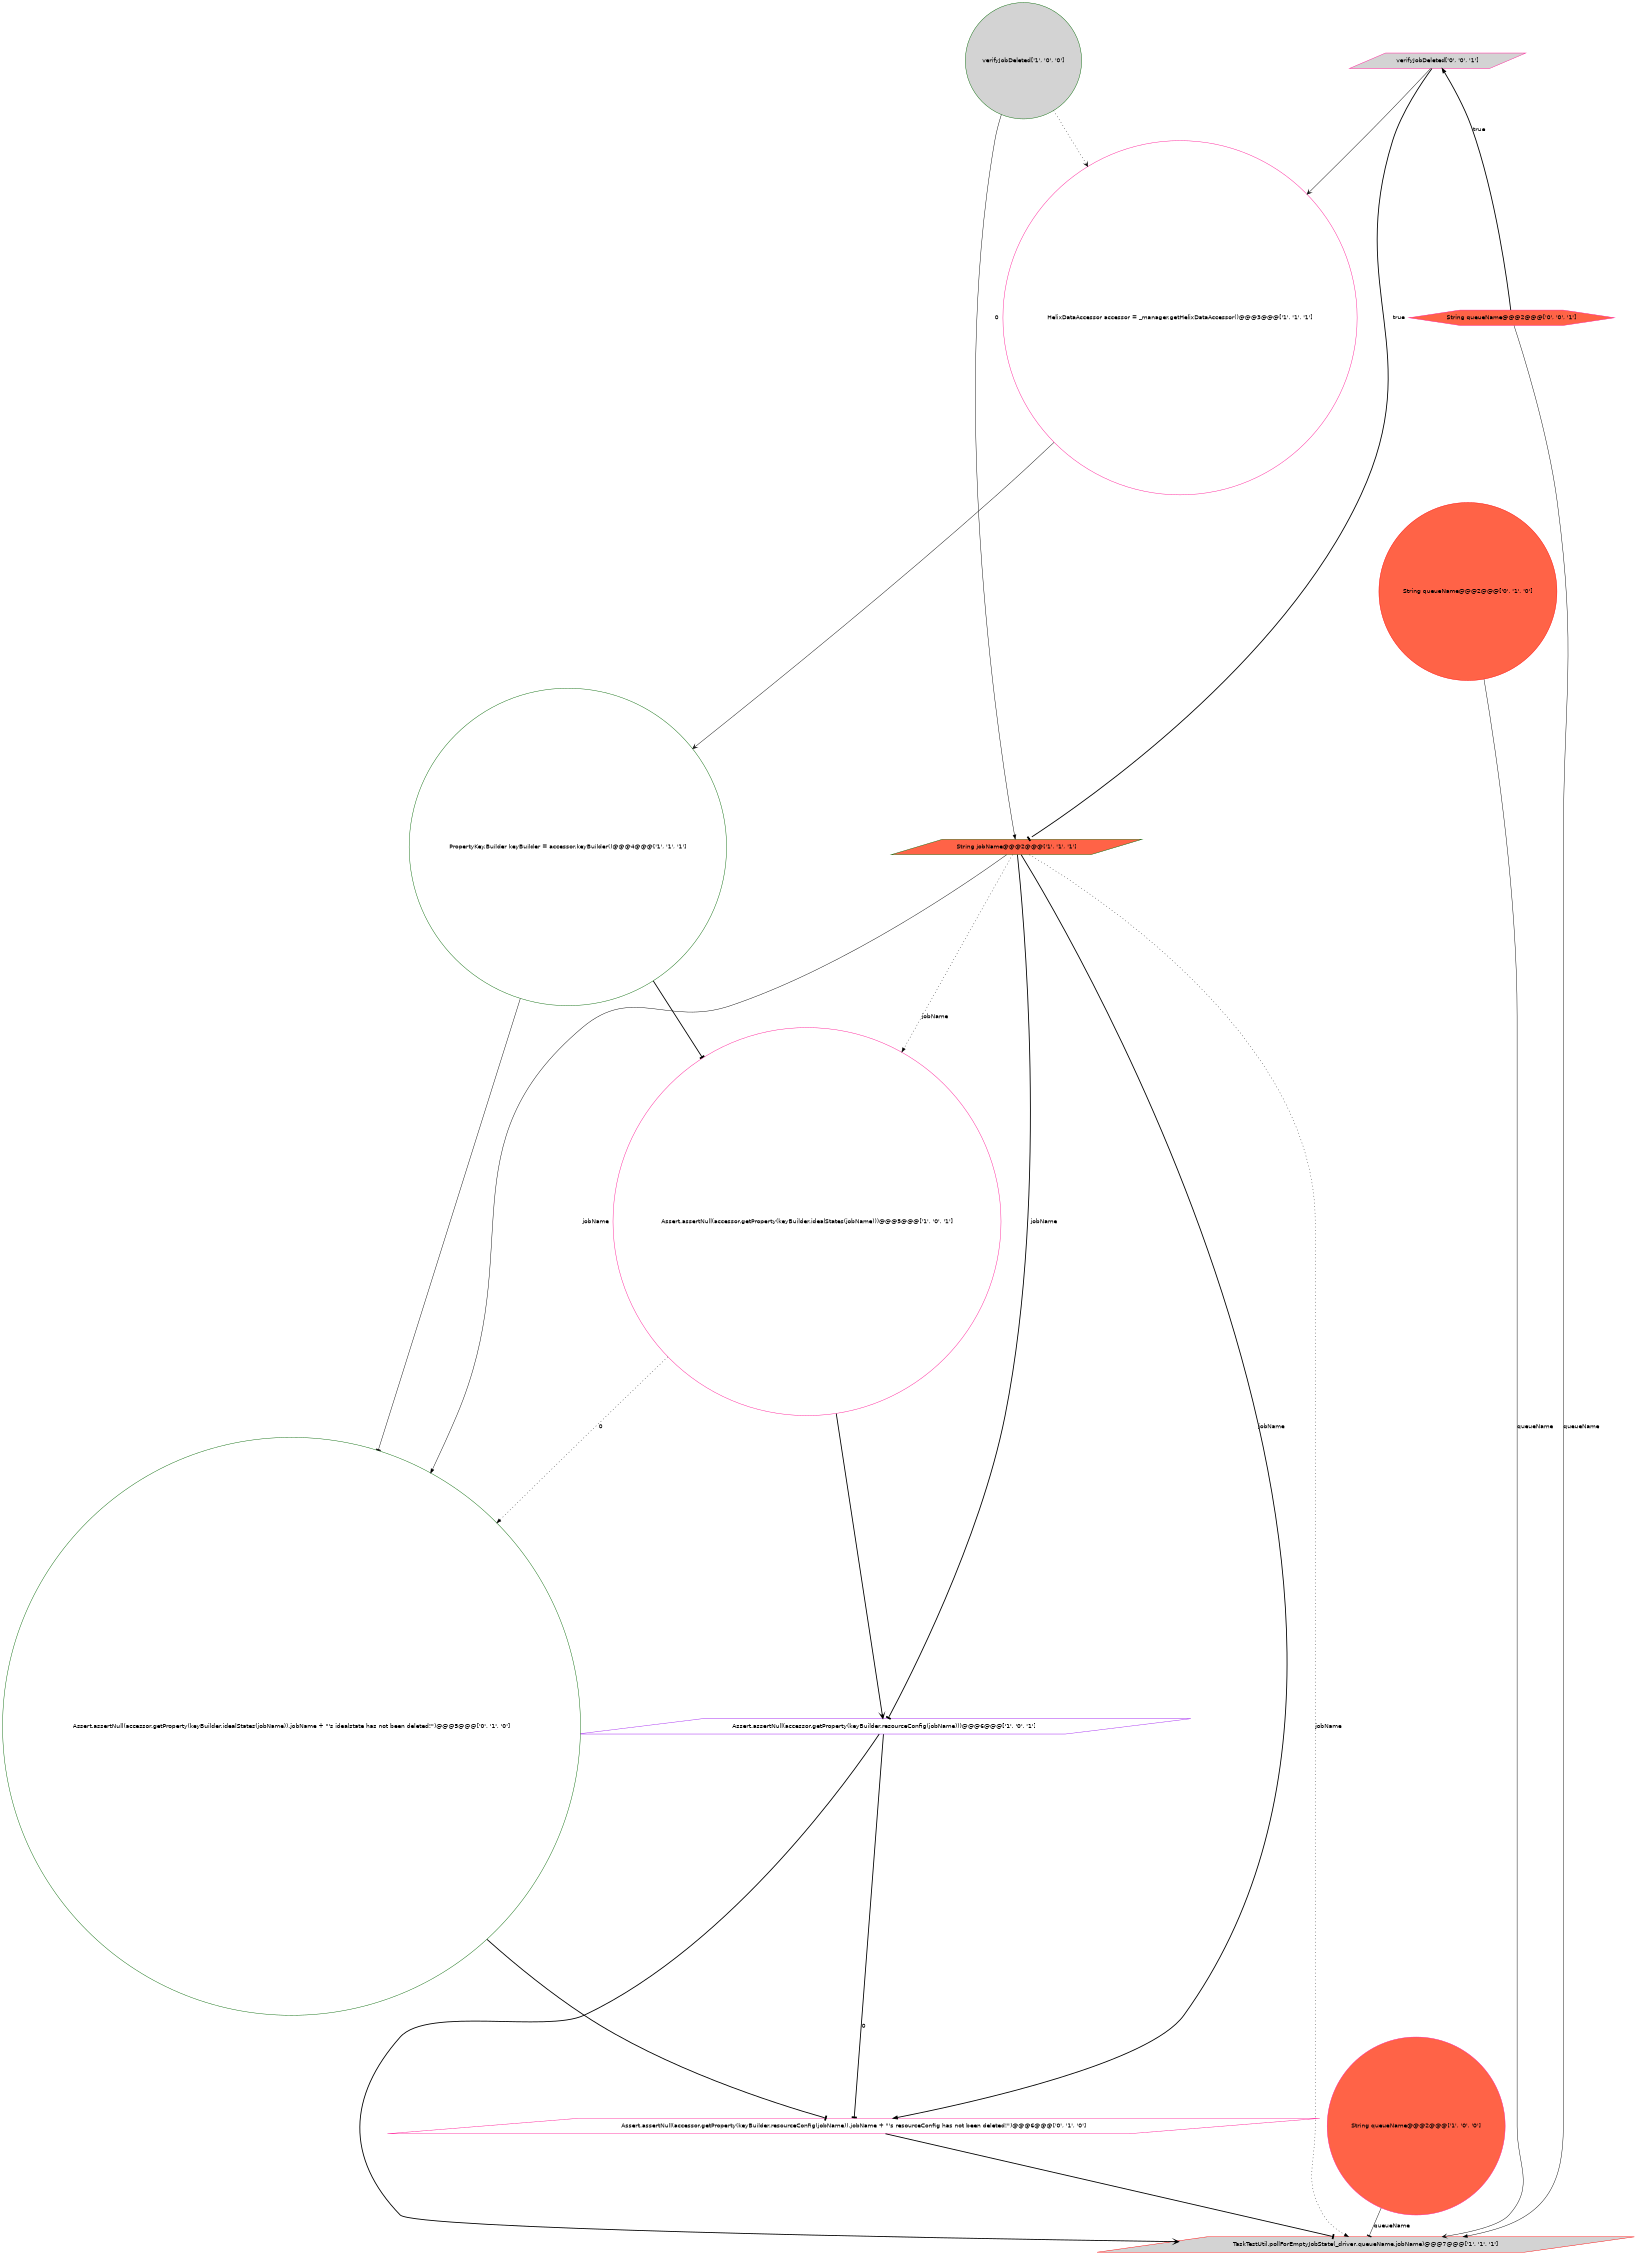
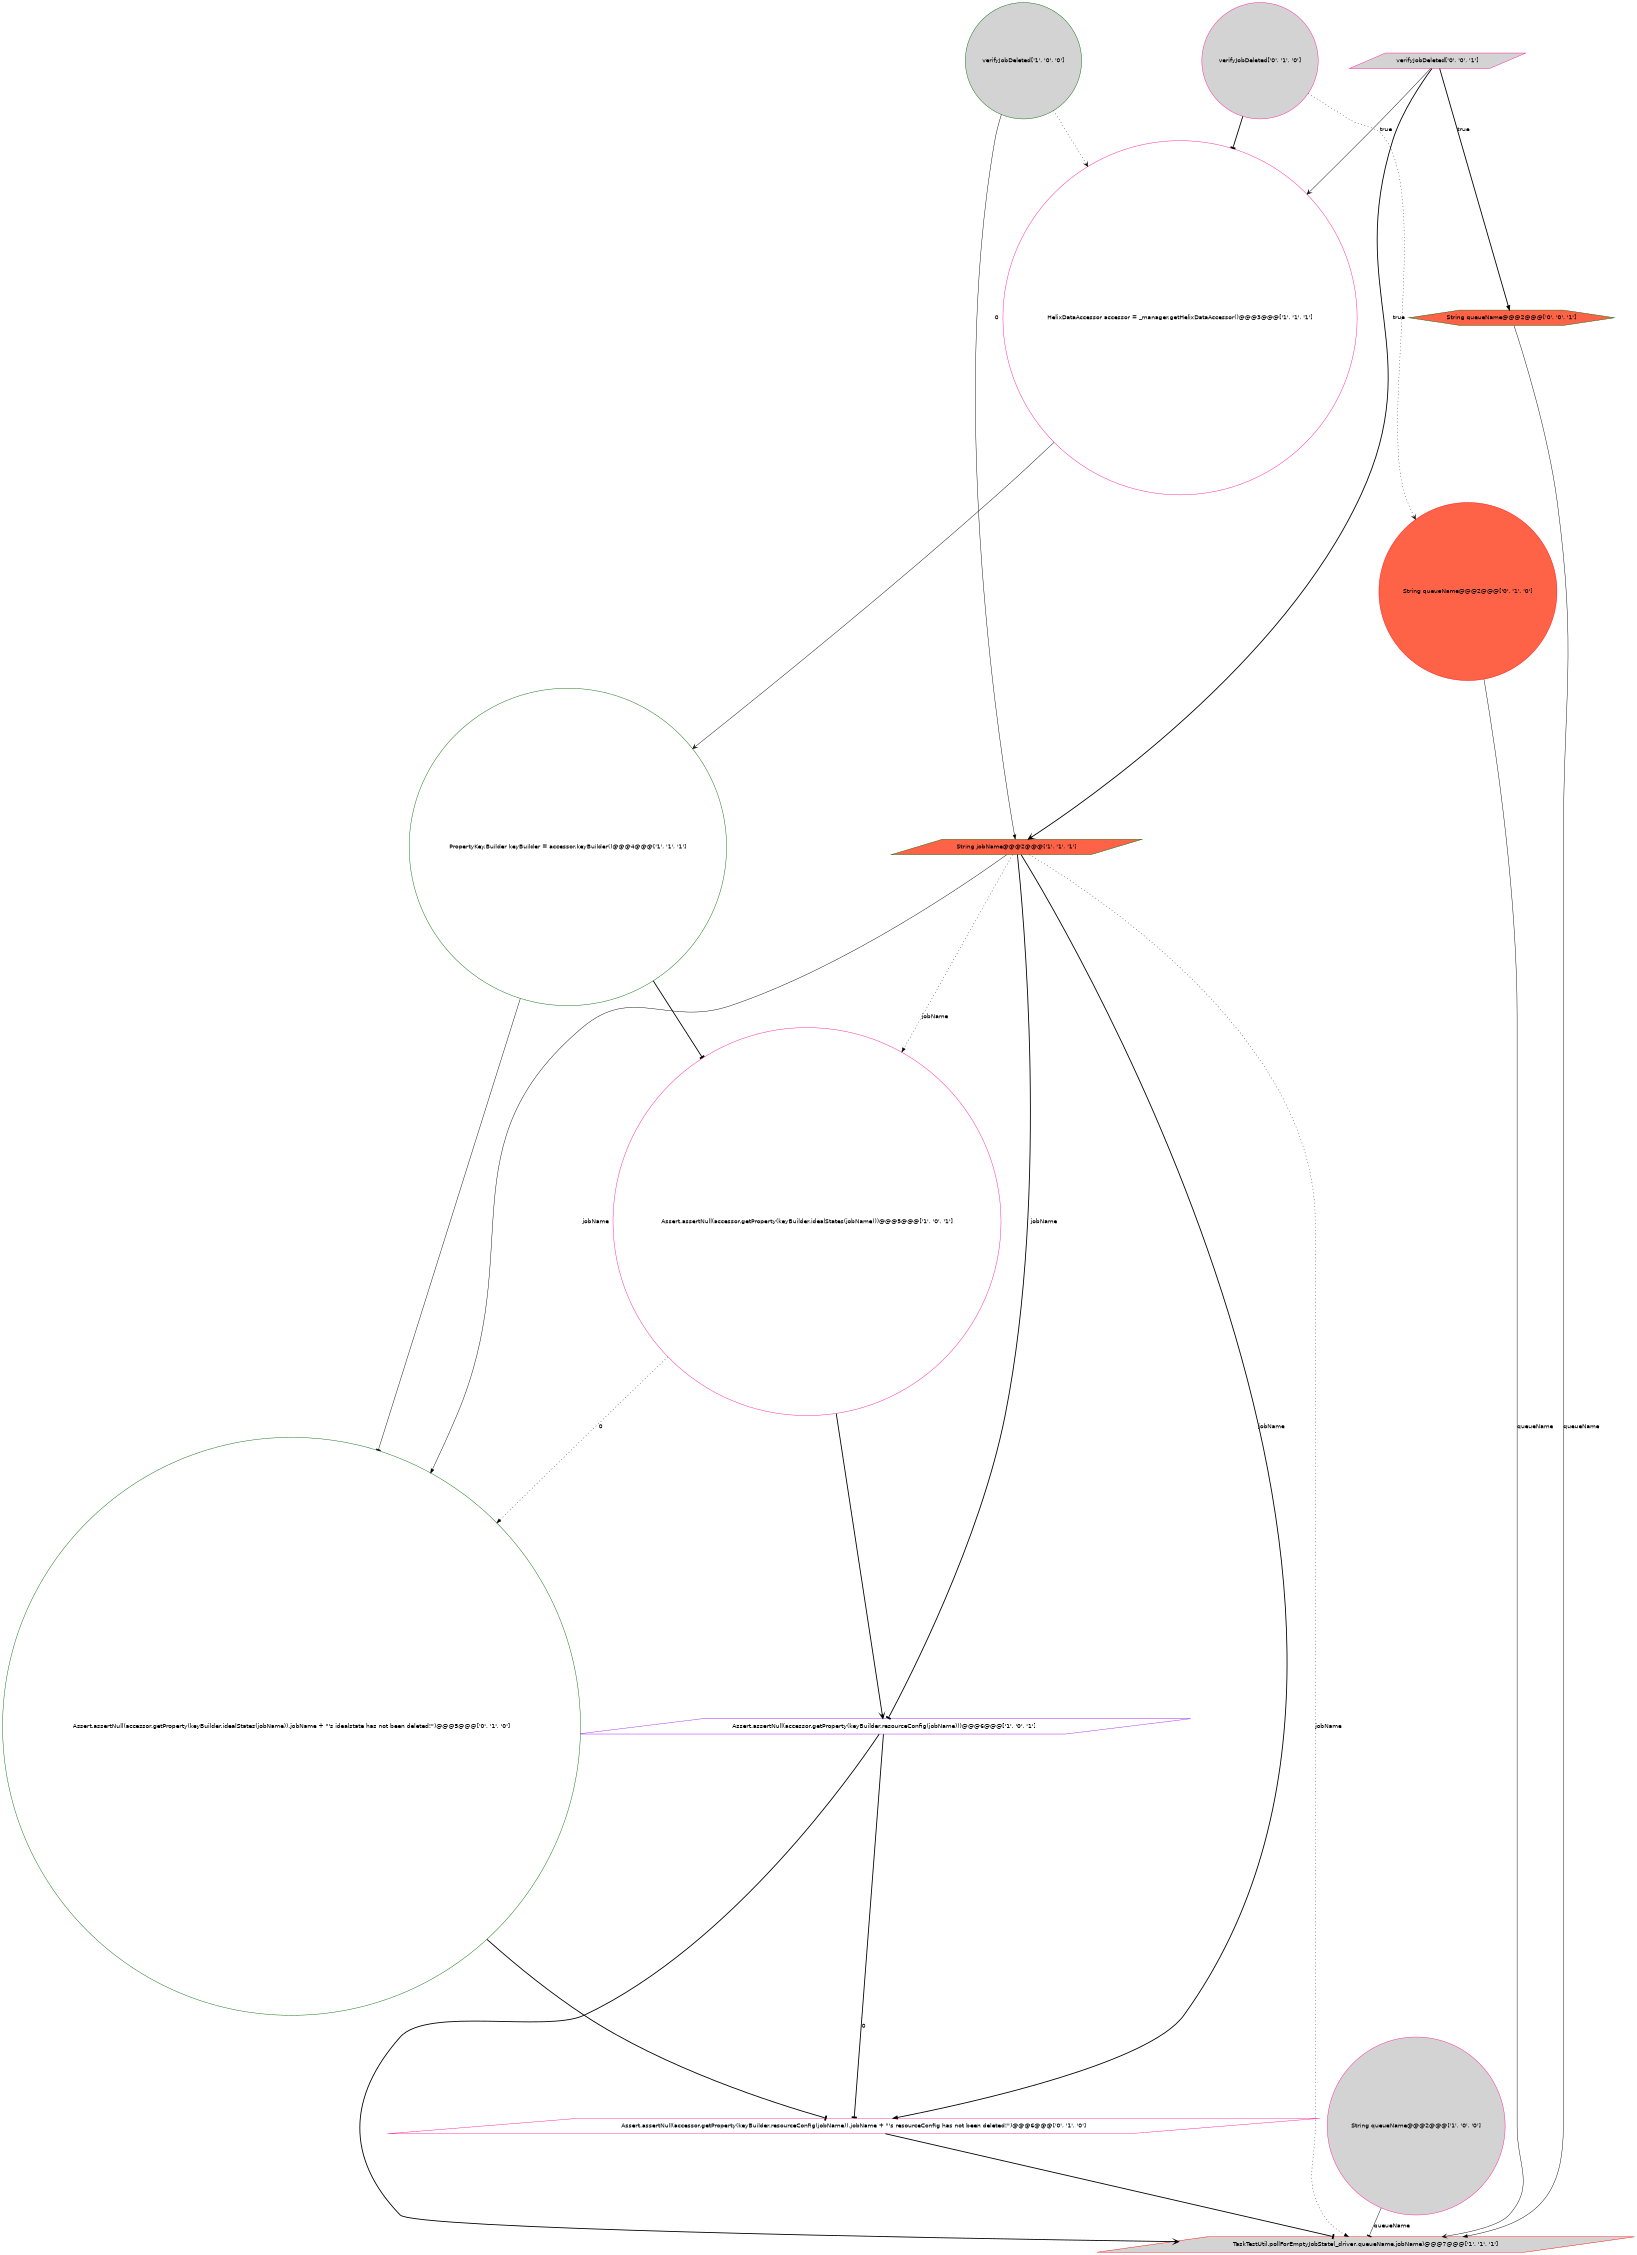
node "verifyJobDeleted['0', '1', '0']": added
edge "String queueName@@@2@@@['0', '0', '1']" -> "verifyJobDeleted['0', '0', '1']": reversed
node "String queueName@@@2@@@['0', '0', '1']": color deeppink -> darkgreen
edge "verifyJobDeleted['0', '0', '1']" -> "String jobName@@@2@@@['1', '1', '1']": arrowhead tee -> vee
node "String queueName@@@2@@@['1', '0', '0']": fillcolor tomato -> lightgray
